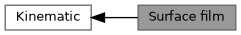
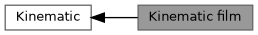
node "Surface film": label "Surface film" -> "Kinematic film"
